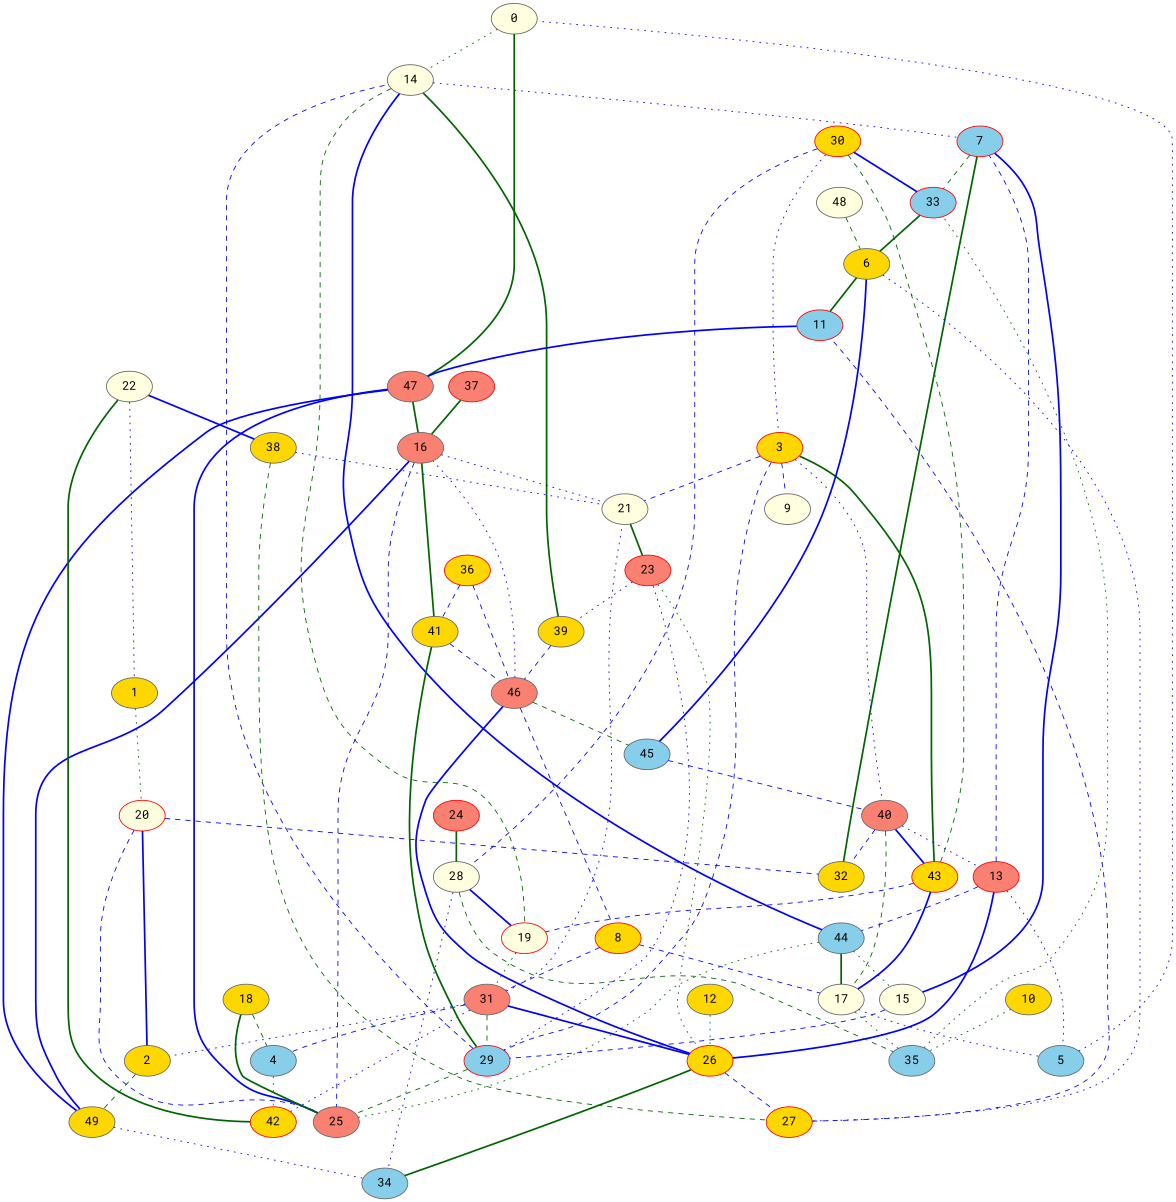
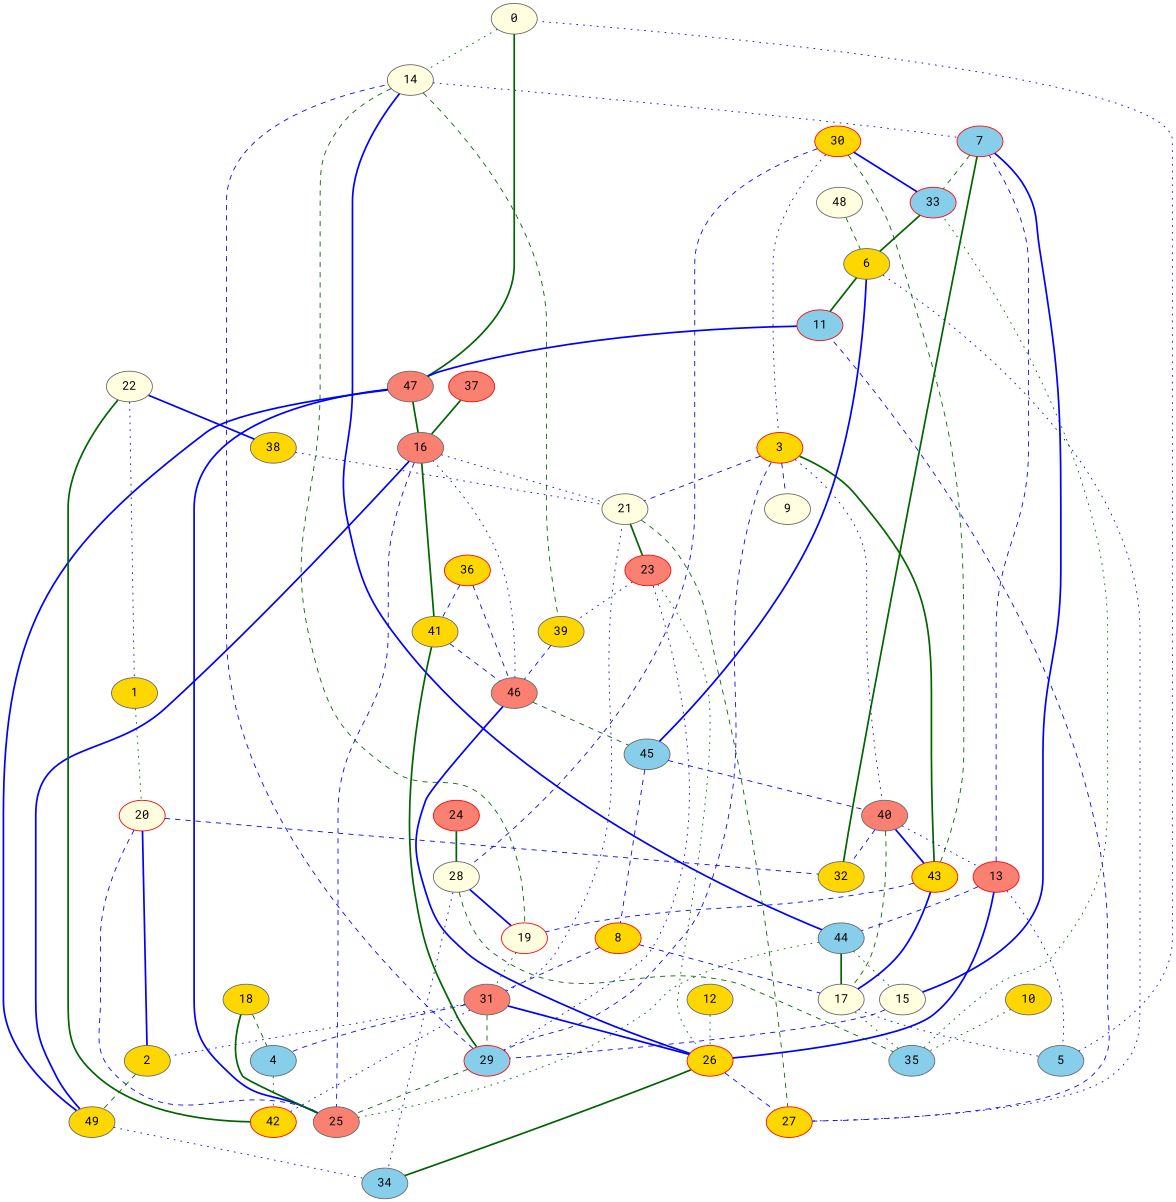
edge "14" -- "39": style bold -> dashed
edge "46" -- "8": now "45" -- "8"
edge "38" -- "27": now "21" -- "27"
